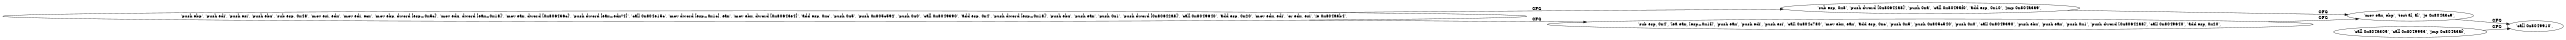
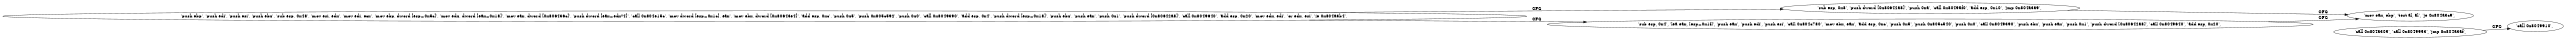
edge "'mov eax, ebp', 'test al, al', 'je 0x804a3c9'," -> "'call 0x8049910',": removed, label "CFG"
node "'call 0x804a305', 'call 0x8049953', 'jmp 0x804a3af',": label "'call 0x804a305', 'call 0x8049953', 'jmp 0x804a3af'," -> "'call 0x804a305', 'call 0x8049953', 'jmp 8x804a3af',"
